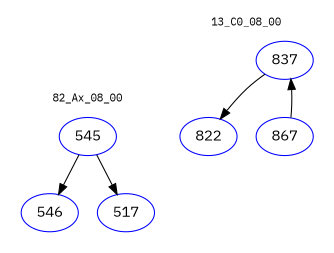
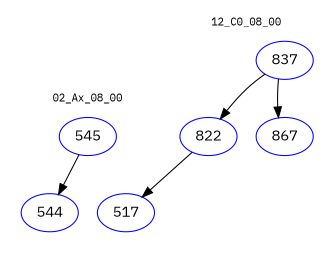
cluster "13_C0_08_00": label "13_C0_08_00" -> "12_C0_08_00"
cluster "82_Ax_08_00": label "82_Ax_08_00" -> "02_Ax_08_00"
edge "867" -> "837": reversed
edge "545" -> "517": now "822" -> "517"
node "546": label "546" -> "544"
